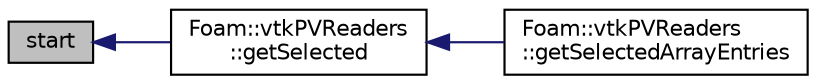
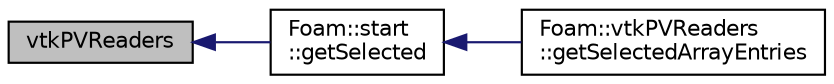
node "start": label "start" -> "vtkPVReaders"
node "Foam::vtkPVReaders ::getSelected": label "Foam::vtkPVReaders ::getSelected" -> "Foam::start ::getSelected"
